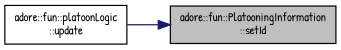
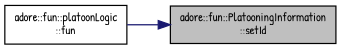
node "adore::fun::platoonLogic ::update": label "adore::fun::platoonLogic ::update" -> "adore::fun::platoonLogic ::fun"
